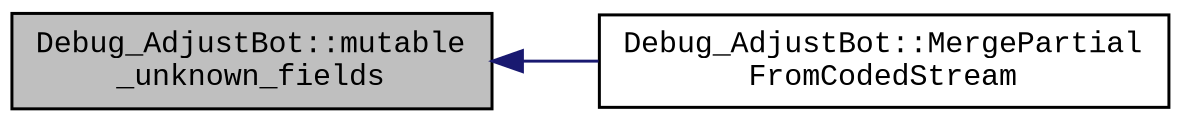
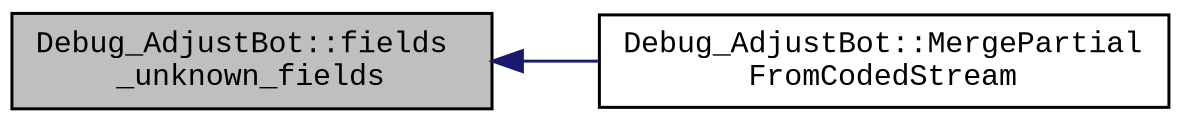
node "Debug_AdjustBot::mutable _unknown_fields": label "Debug_AdjustBot::mutable _unknown_fields" -> "Debug_AdjustBot::fields _unknown_fields"
